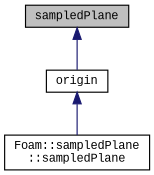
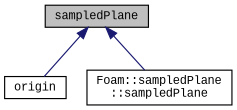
edge "Foam::sampledPlane ::sampledPlane" -> "origin": now "Foam::sampledPlane ::sampledPlane" -> "sampledPlane"
